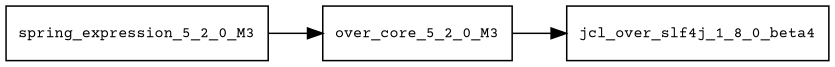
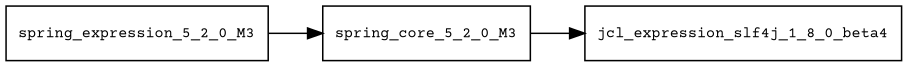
node "over_core_5_2_0_M3": label "over_core_5_2_0_M3" -> "spring_core_5_2_0_M3"
node "jcl_over_slf4j_1_8_0_beta4": label "jcl_over_slf4j_1_8_0_beta4" -> "jcl_expression_slf4j_1_8_0_beta4"
